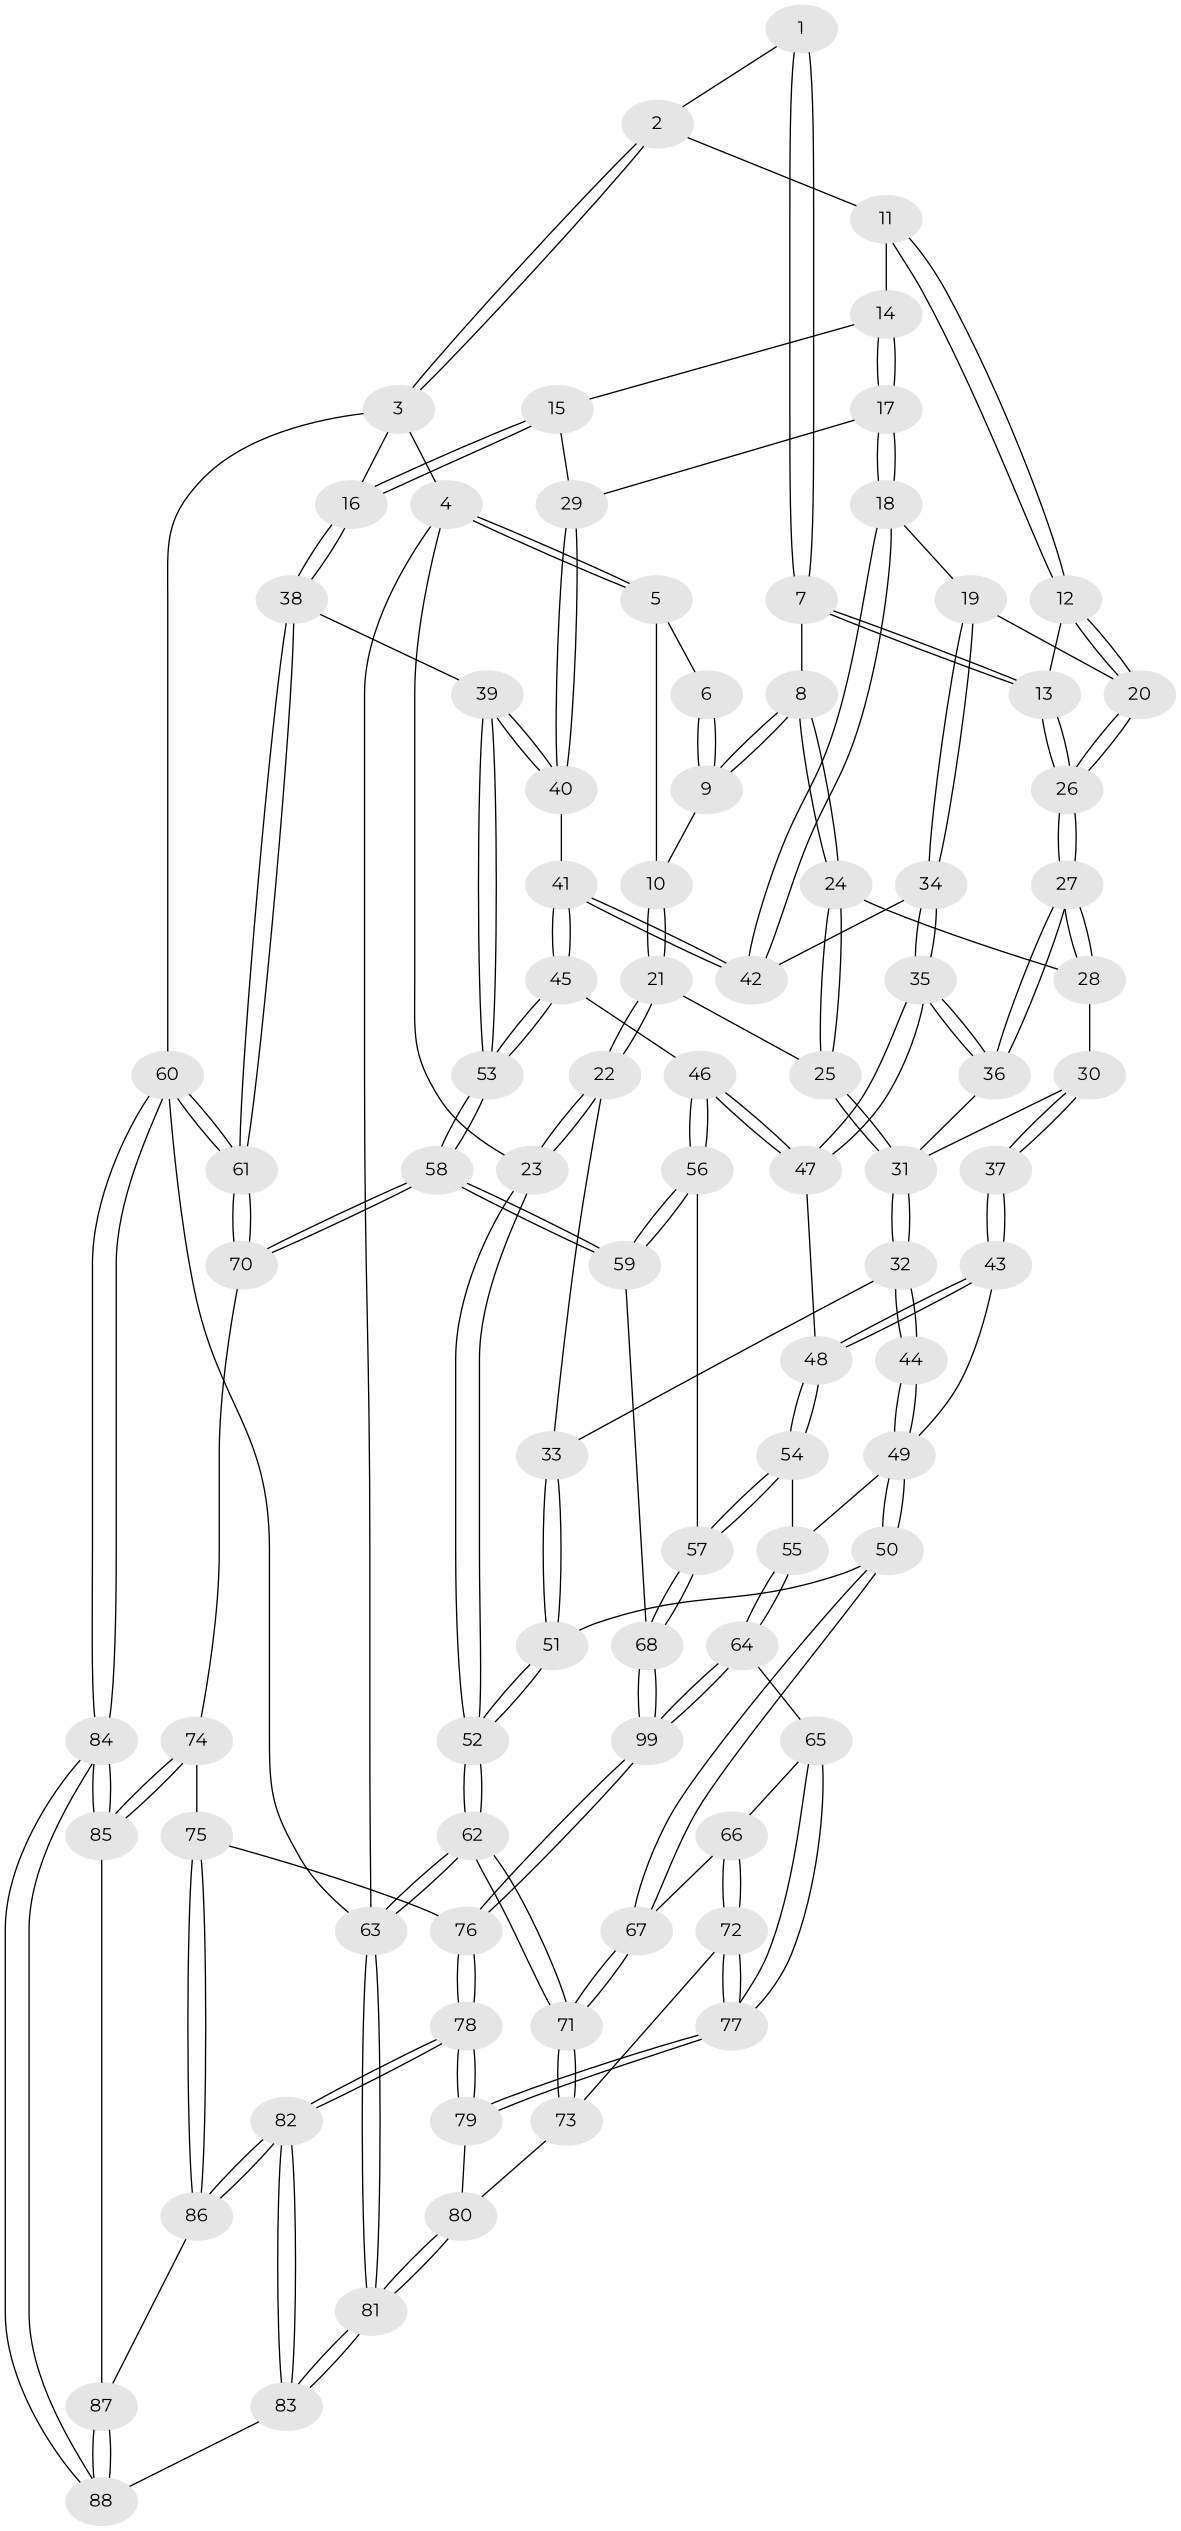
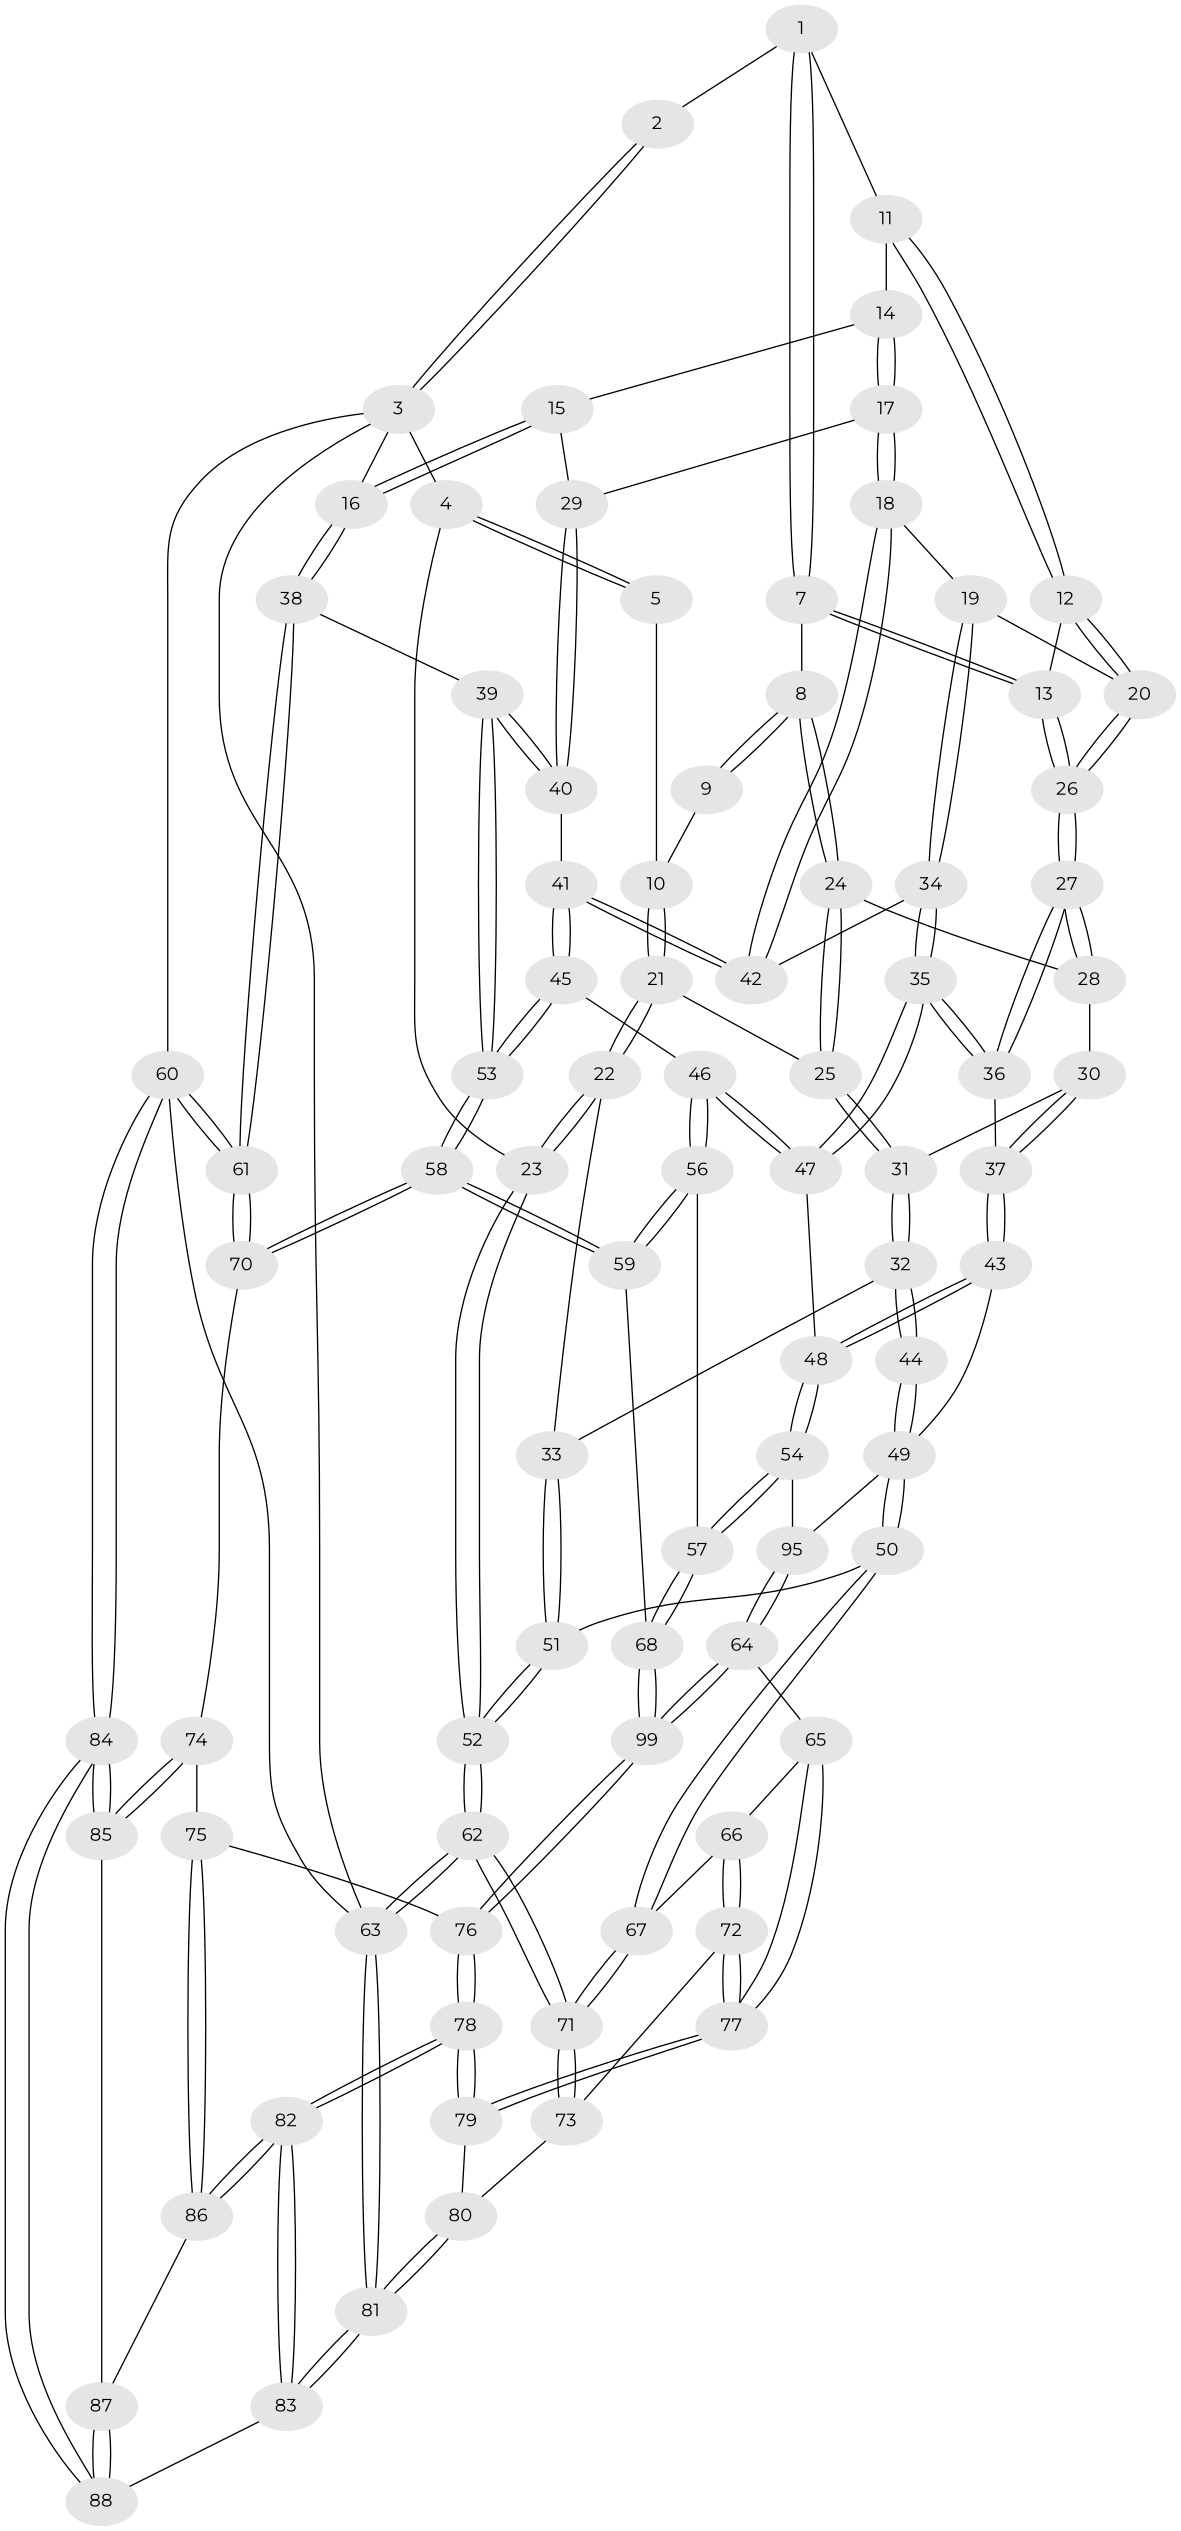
edge "2" -- "11": now "1" -- "11"
node "6": removed
edge "36" -- "31": now "36" -- "37"
edge "4" -- "63": now "3" -- "63"
node "55": label "55" -> "95"
